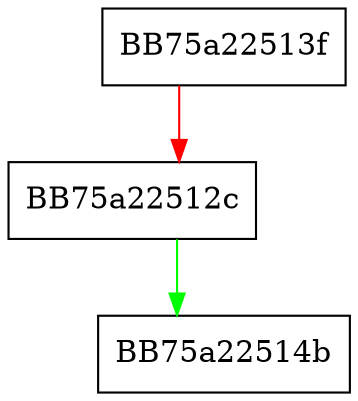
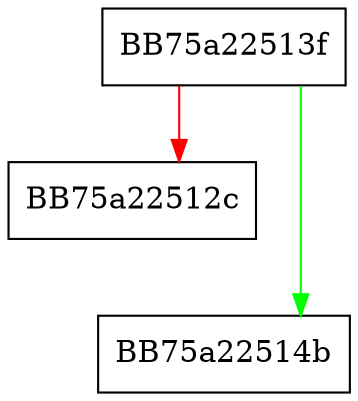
edge "BB75a22512c" -> "BB75a22514b": now "BB75a22513f" -> "BB75a22514b"
